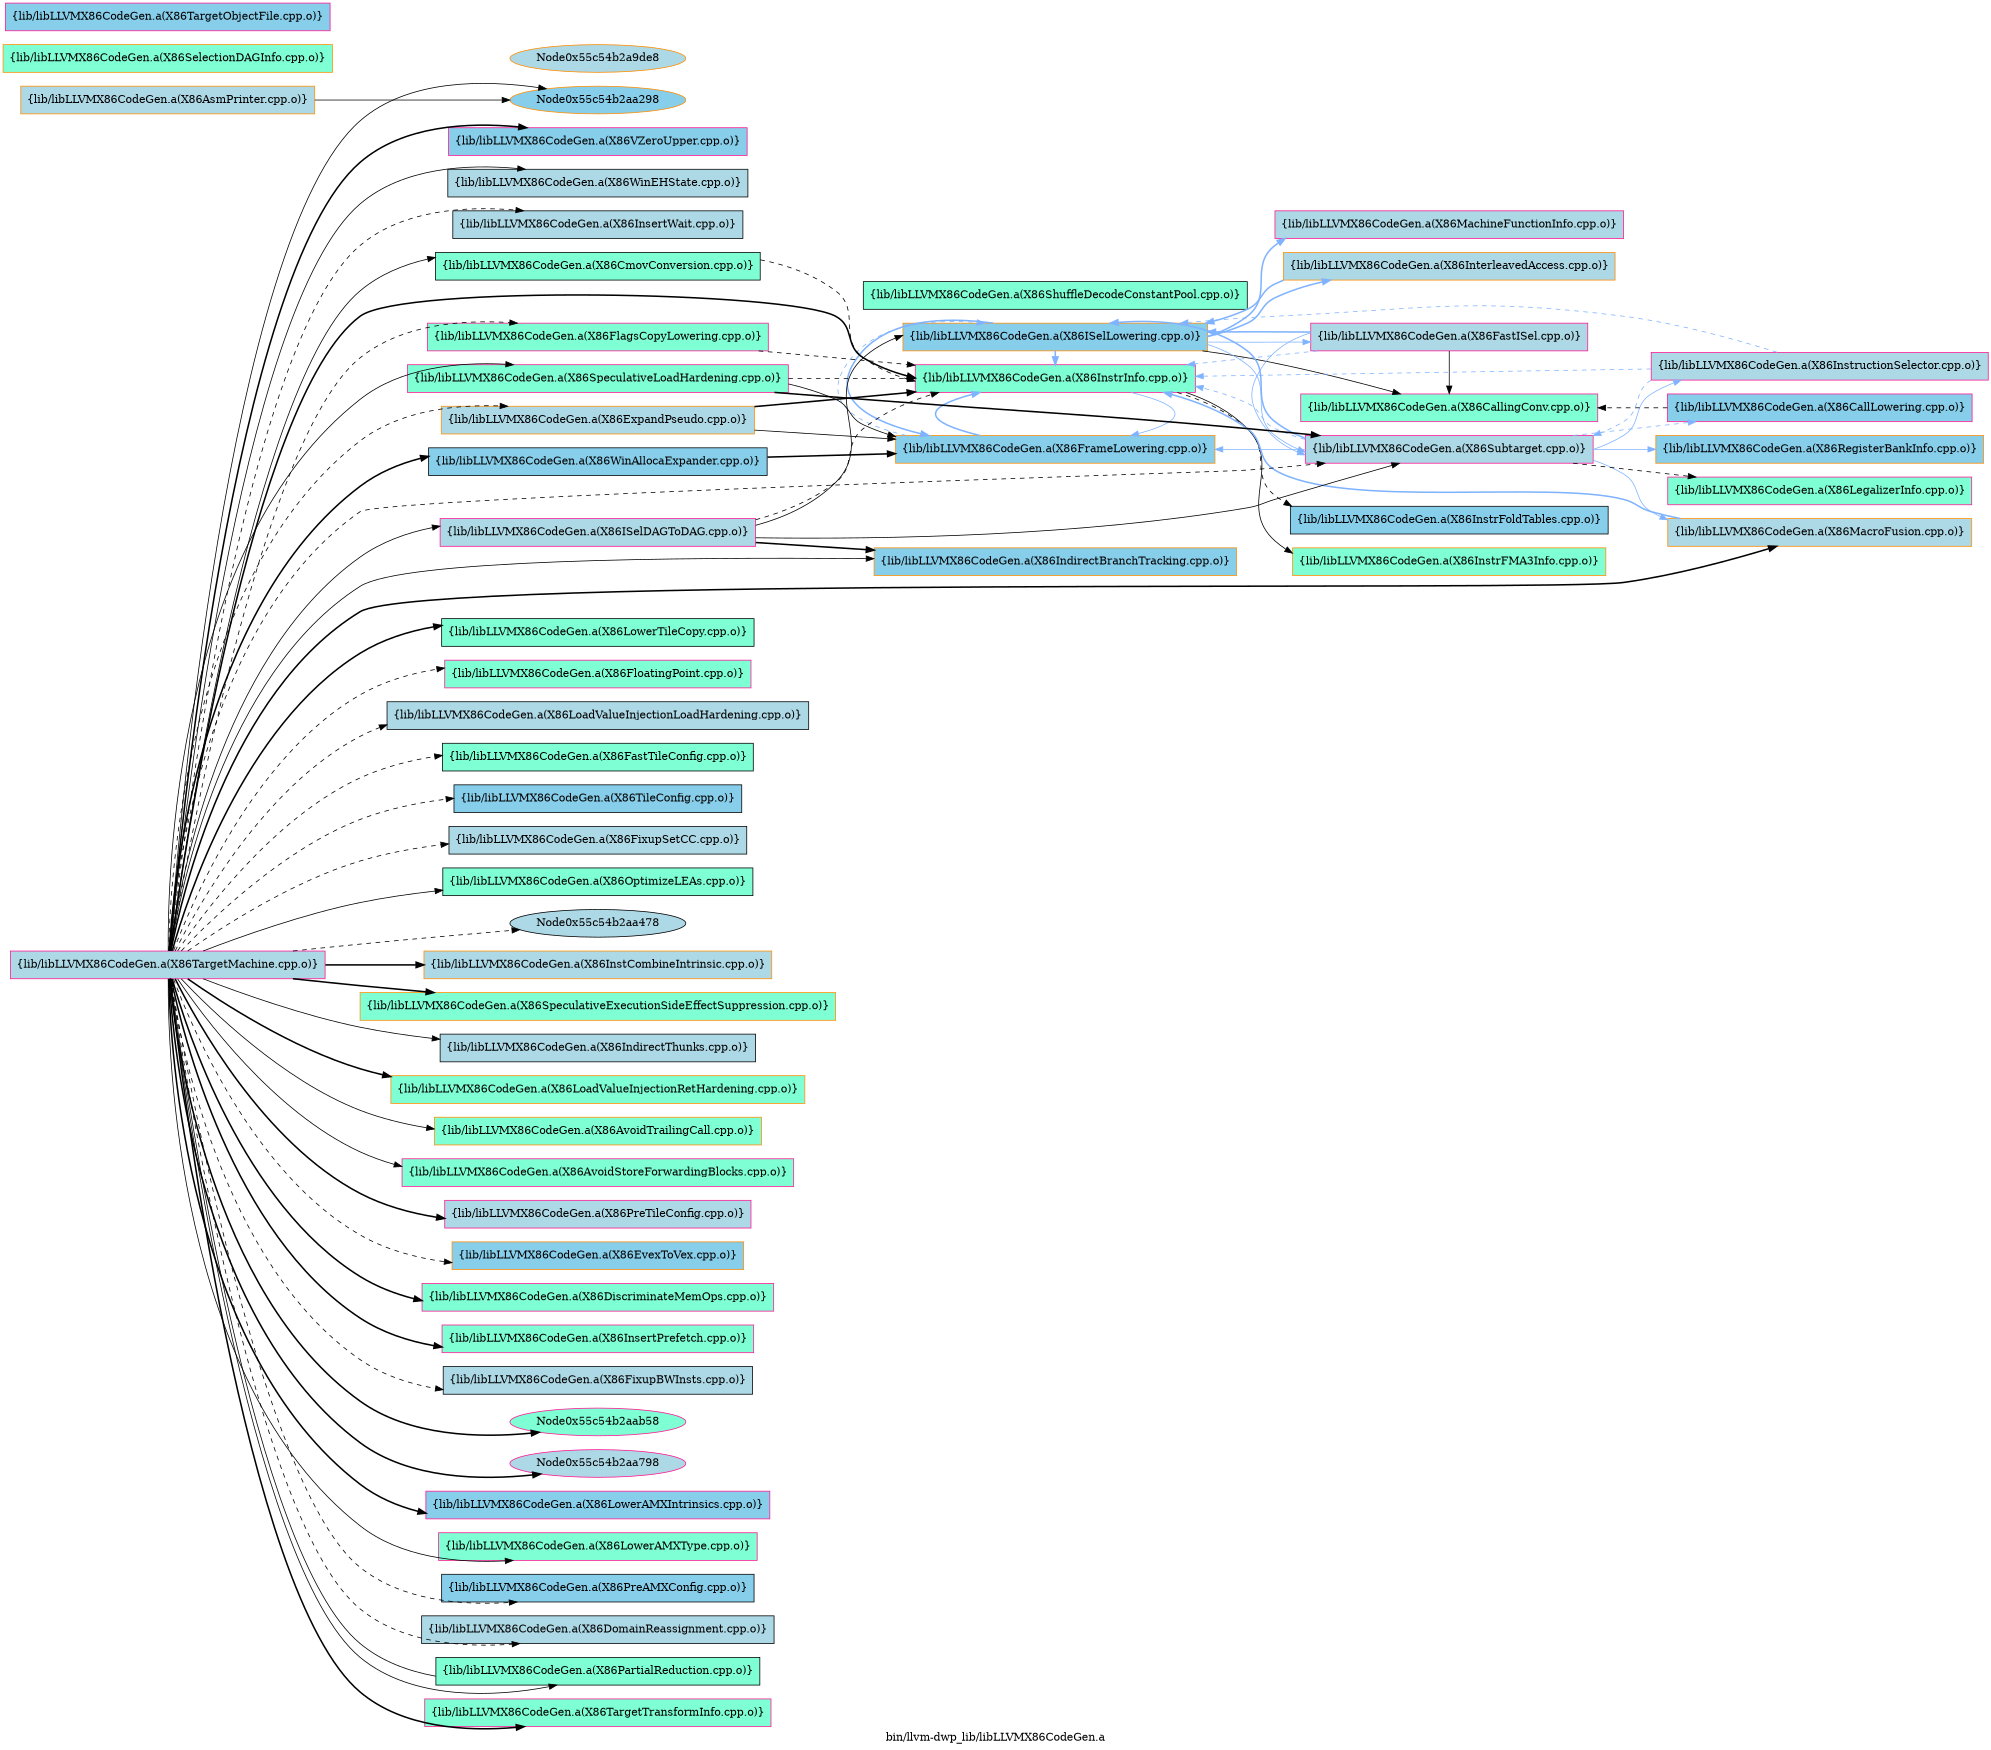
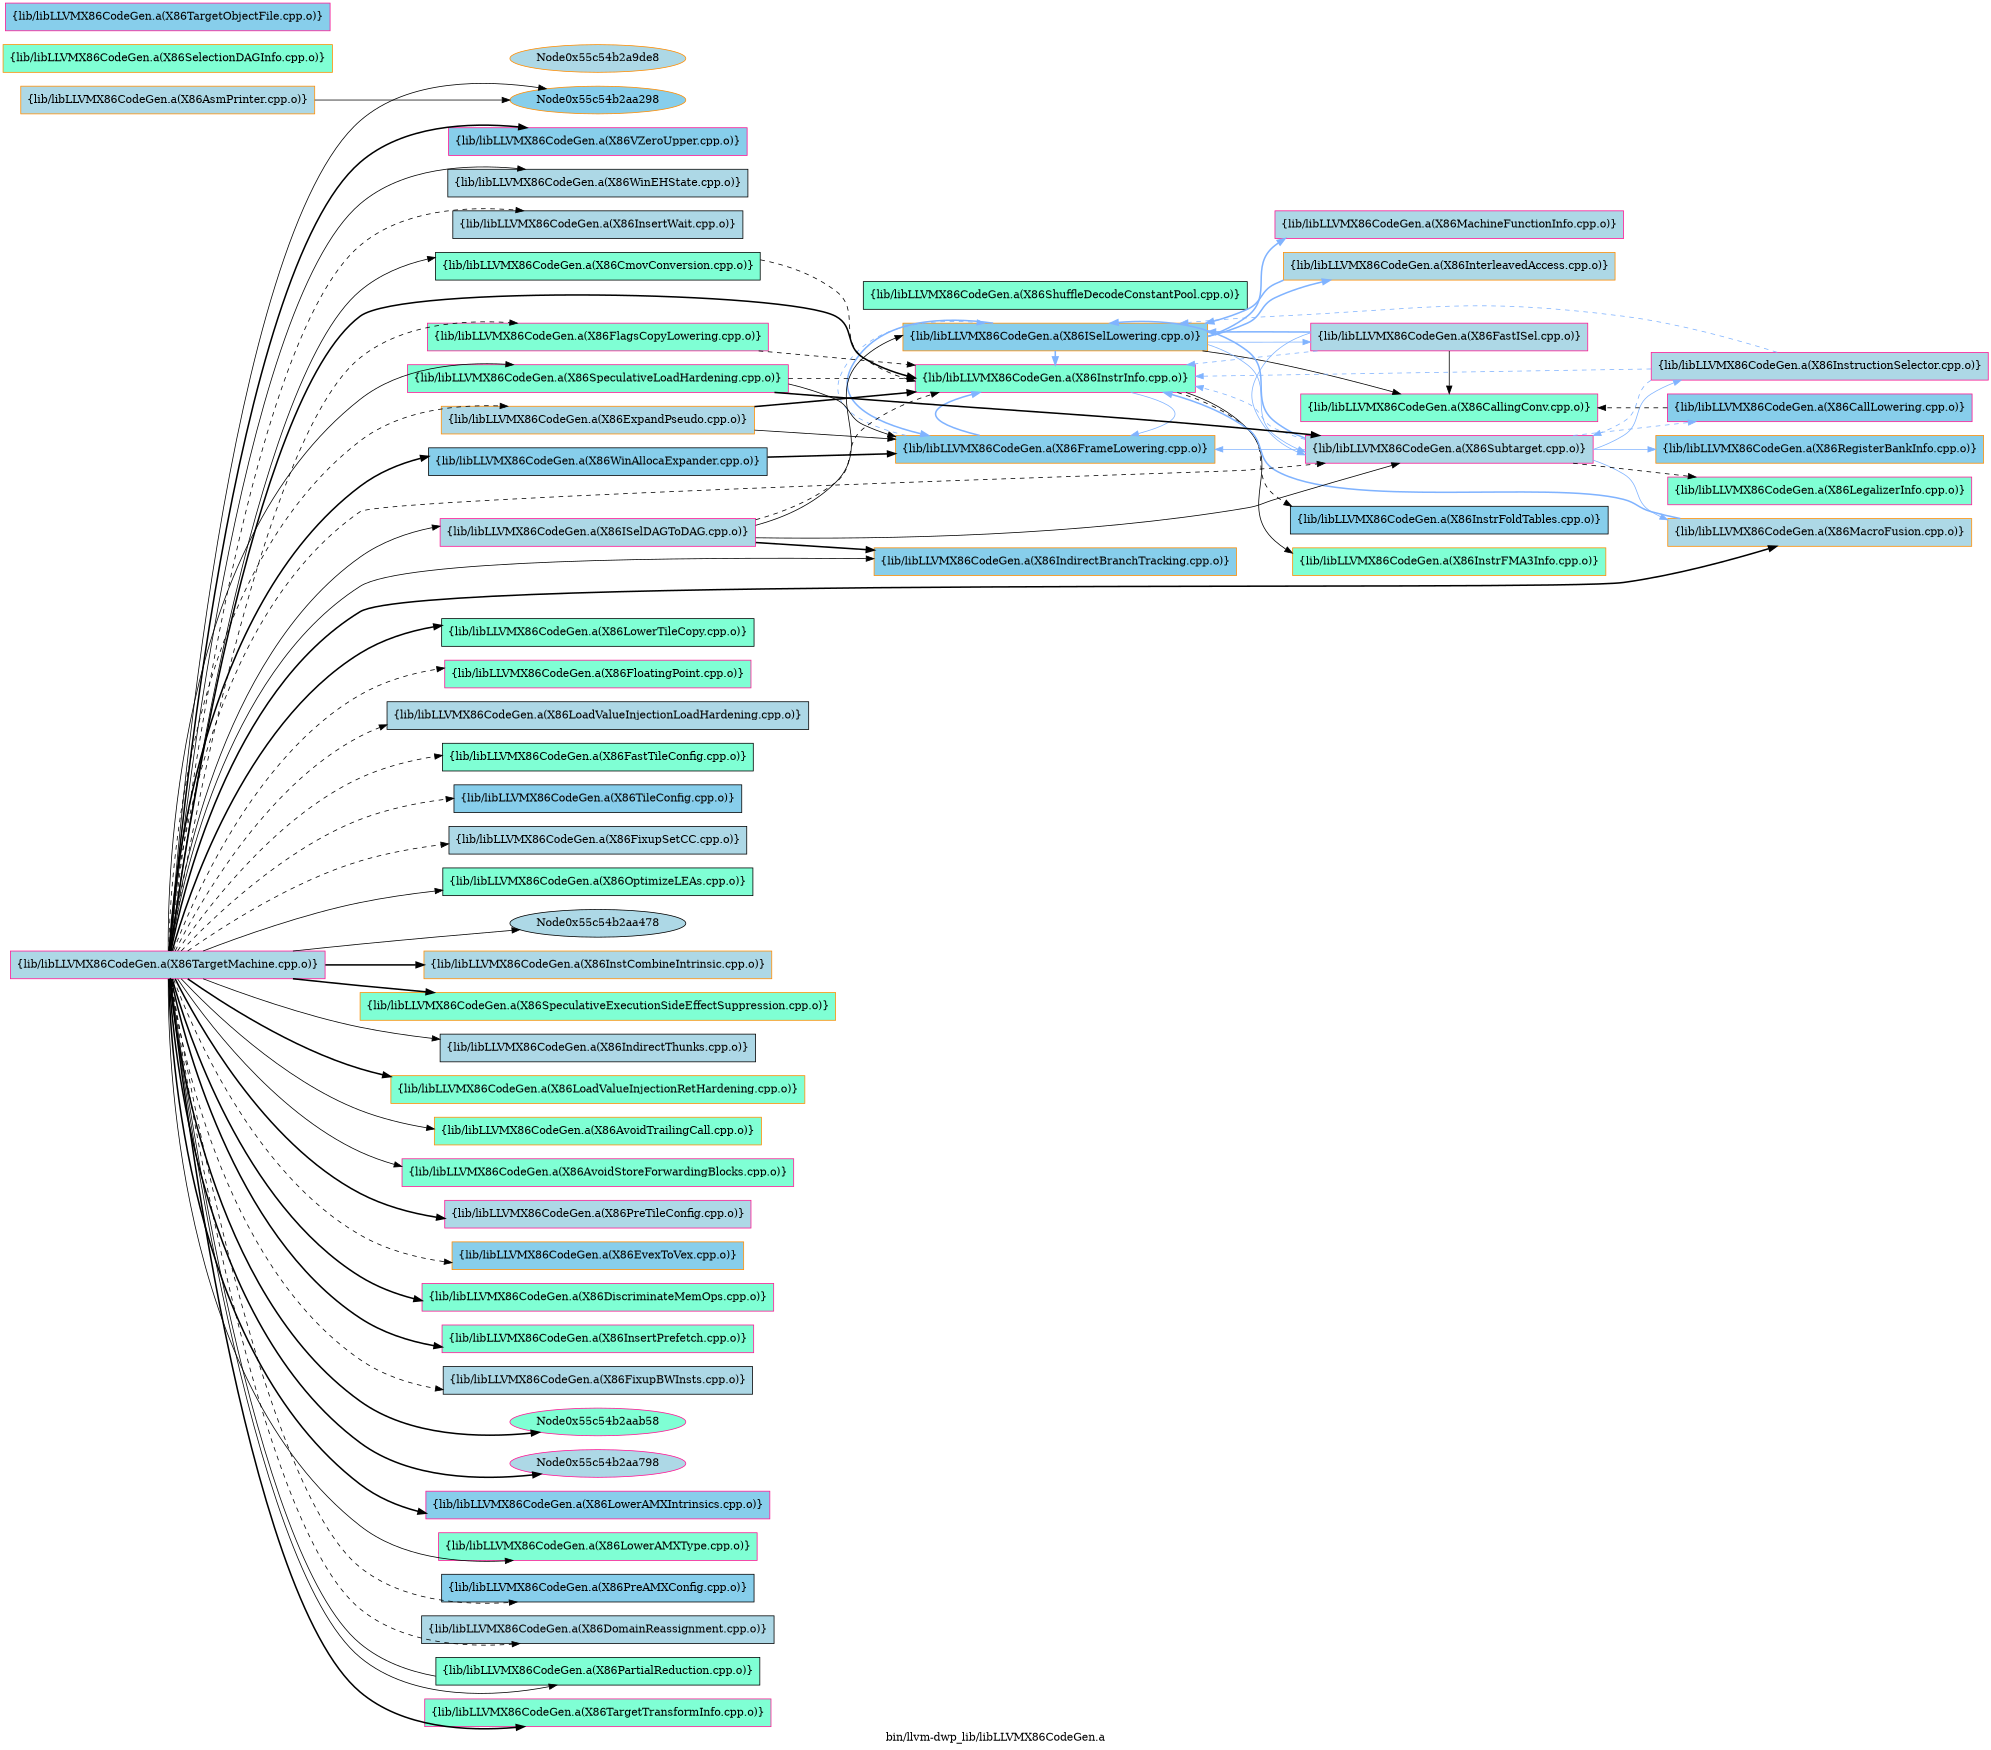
edge "{lib/libLLVMX86CodeGen.a(X86TargetMachine.cpp.o)}" -> "Node0x55c54b2aa478": style dashed -> solid
